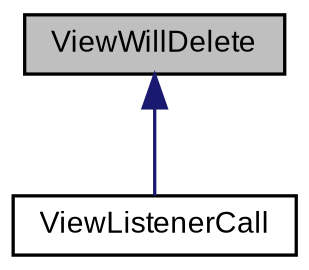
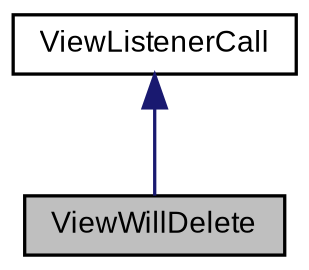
edge "ViewListenerCall" -> "ViewWillDelete": reversed
